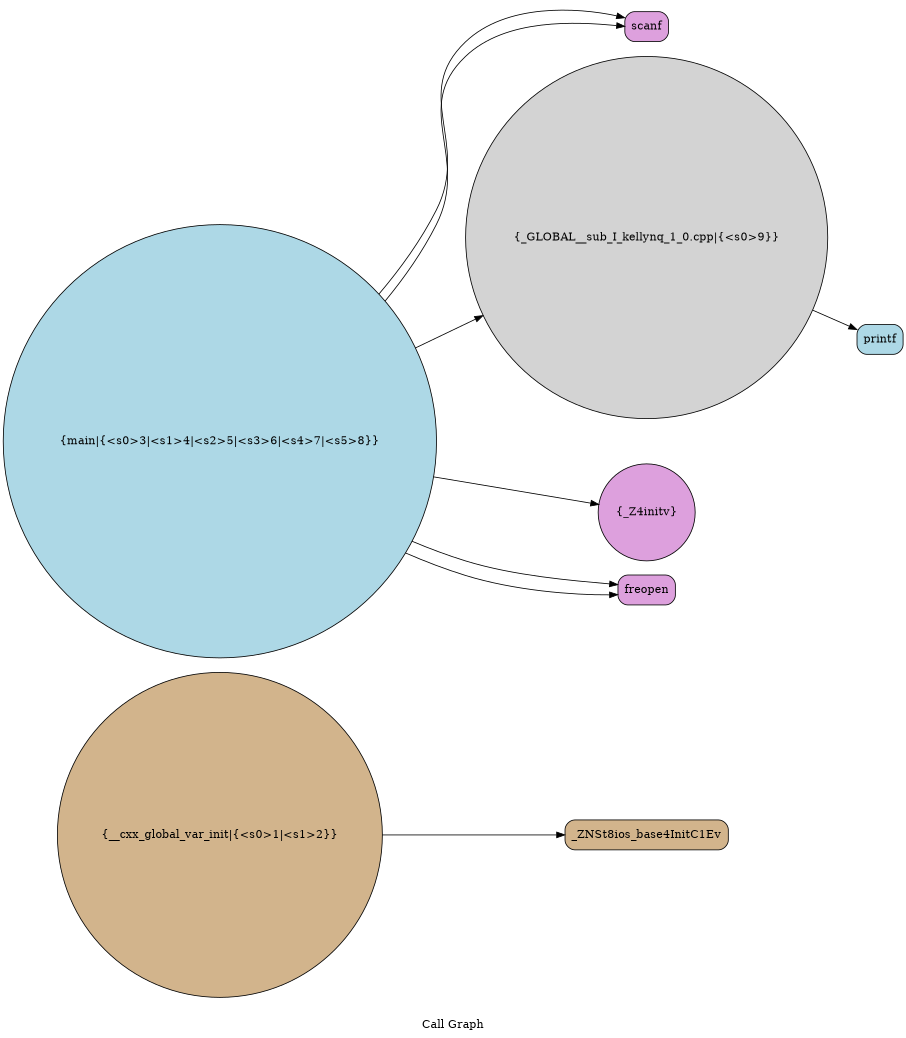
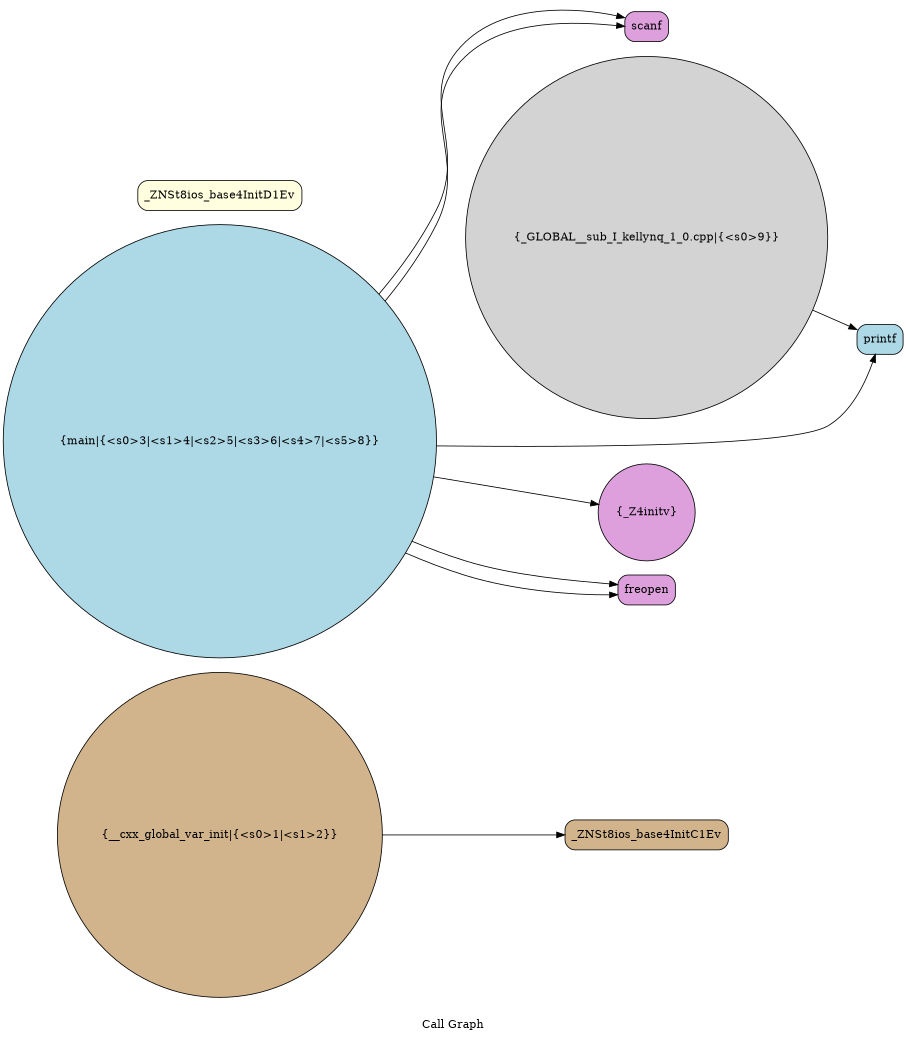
node "_ZNSt8ios_base4InitD1Ev": added
edge "{main|{<s0>3|<s1>4|<s2>5|<s3>6|<s4>7|<s5>8}}" -> "{_GLOBAL__sub_I_kellynq_1_0.cpp|{<s0>9}}": now "{main|{<s0>3|<s1>4|<s2>5|<s3>6|<s4>7|<s5>8}}" -> "printf"
